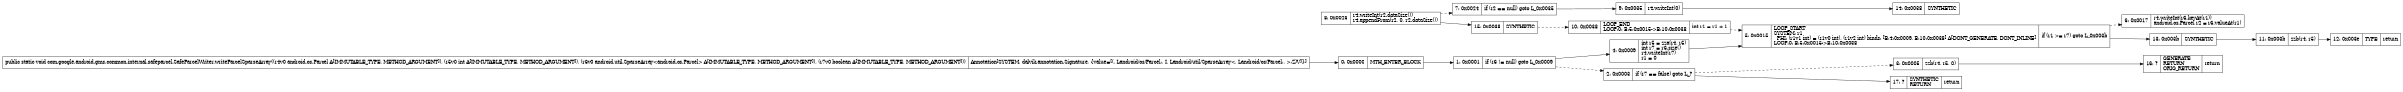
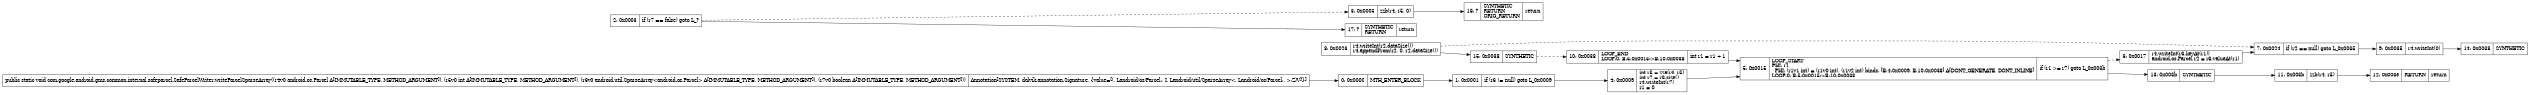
edge "10: 0x0038" -> "5: 0x0015": style dashed -> solid
node "5: 0x0015": text "SYSTEM: r1" -> "PHI: r1"
node "12: 0x003e": text "TYPE" -> "RETURN"
edge "6: 0x0017" -> "7: 0x0024": added
node "16: ?": text "GENERATE" -> "SYNTHETIC"
edge "1: 0x0001" -> "2: 0x0003": removed
